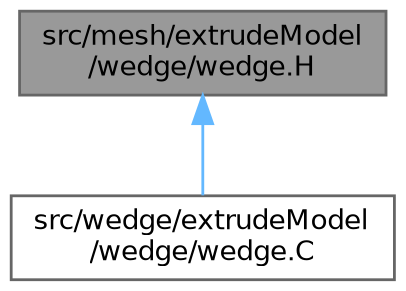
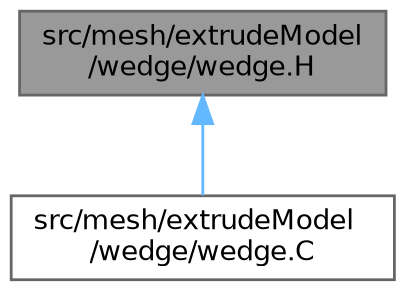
node "src/wedge/extrudeModel /wedge/wedge.C": label "src/wedge/extrudeModel /wedge/wedge.C" -> "src/mesh/extrudeModel /wedge/wedge.C"
